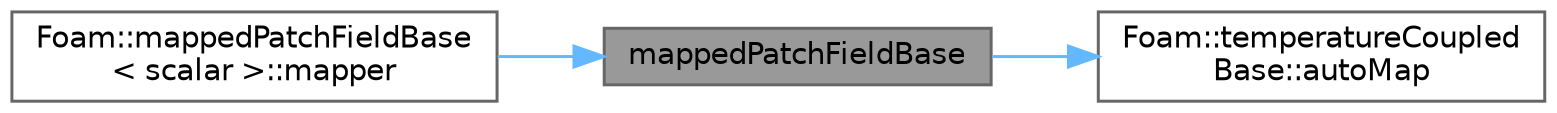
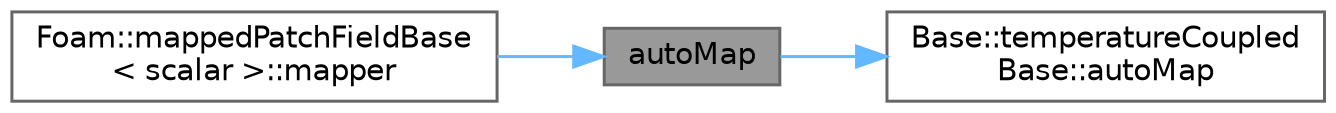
node "mappedPatchFieldBase": label "mappedPatchFieldBase" -> "autoMap"
node "Foam::temperatureCoupled Base::autoMap": label "Foam::temperatureCoupled Base::autoMap" -> "Base::temperatureCoupled Base::autoMap"
